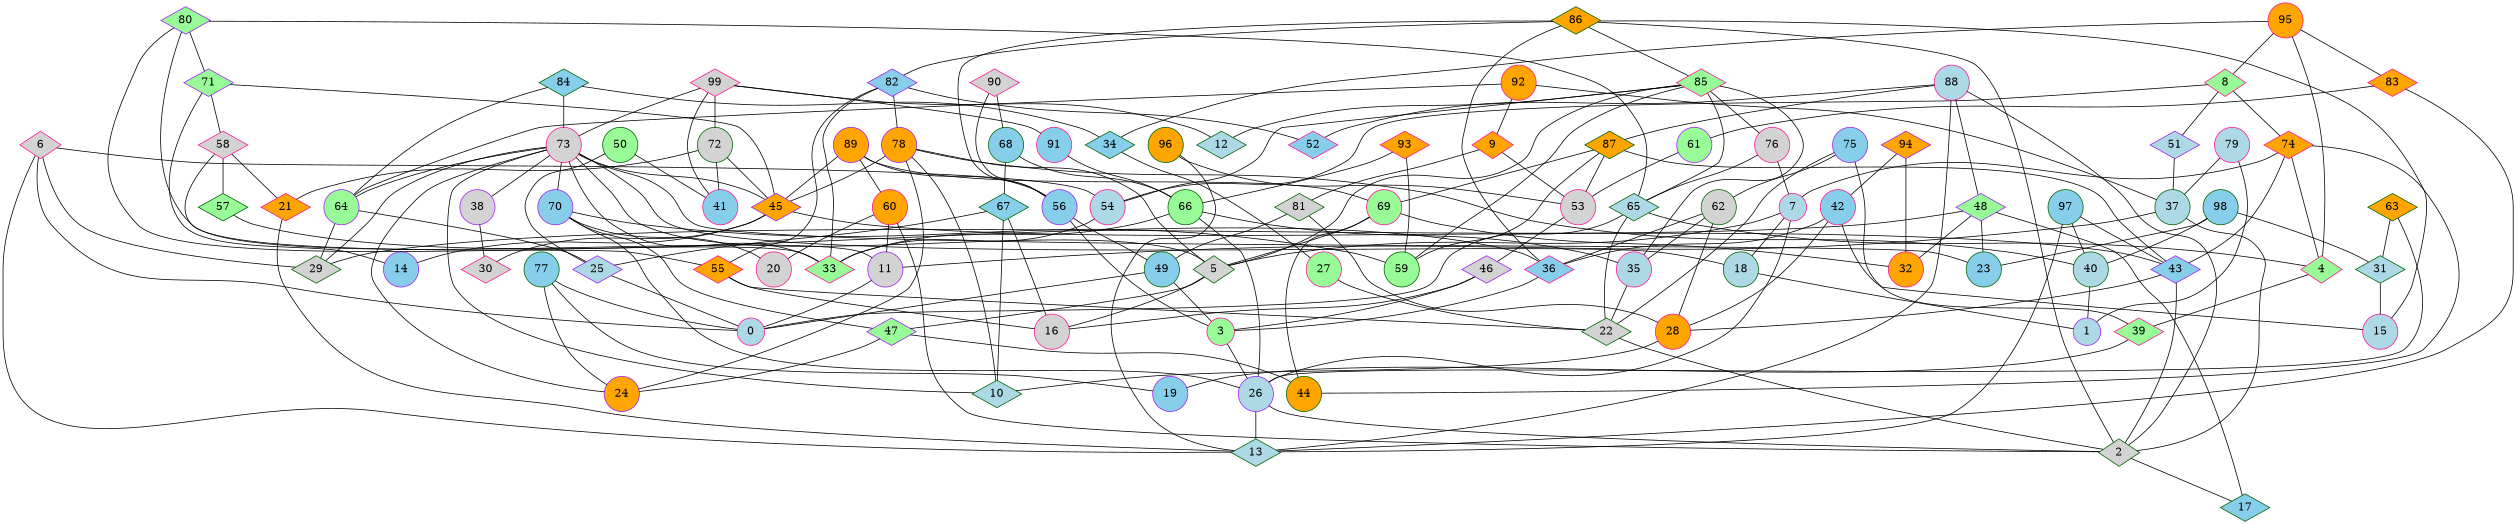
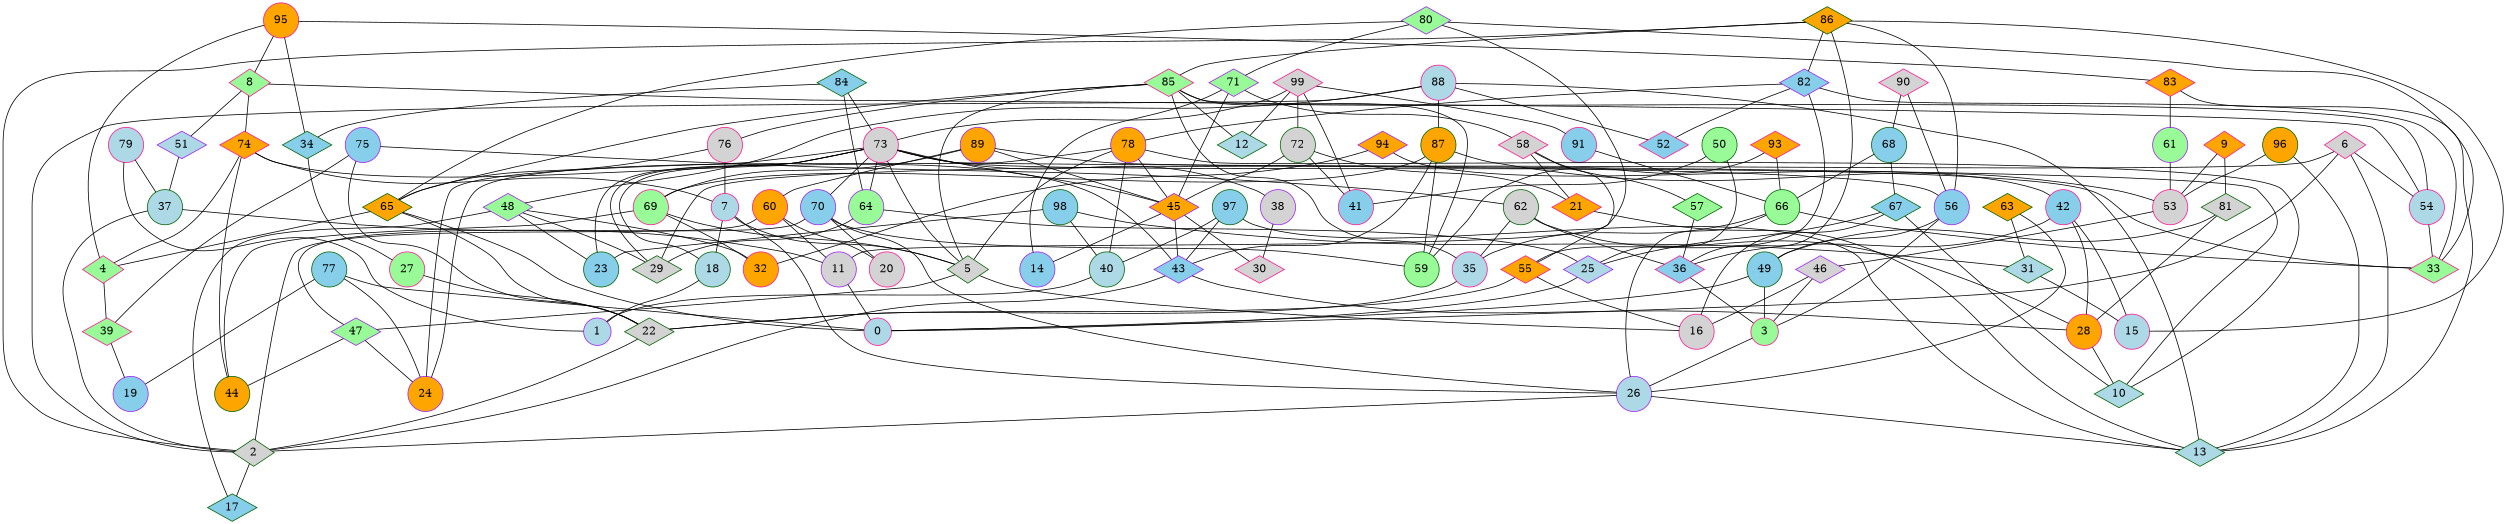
node "92": removed
node "87": shape diamond -> circle
node "65": fillcolor lightblue -> orange
